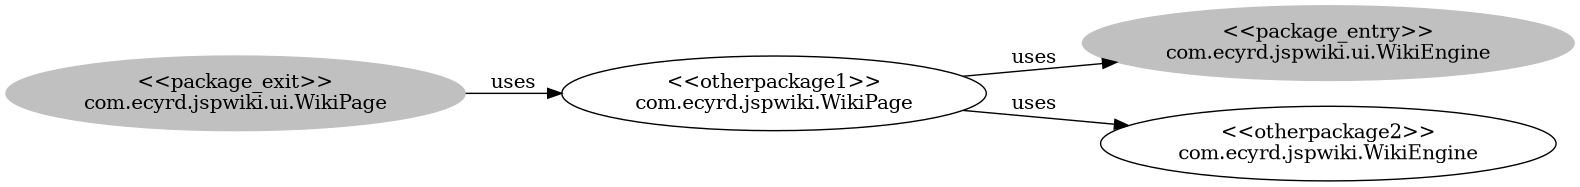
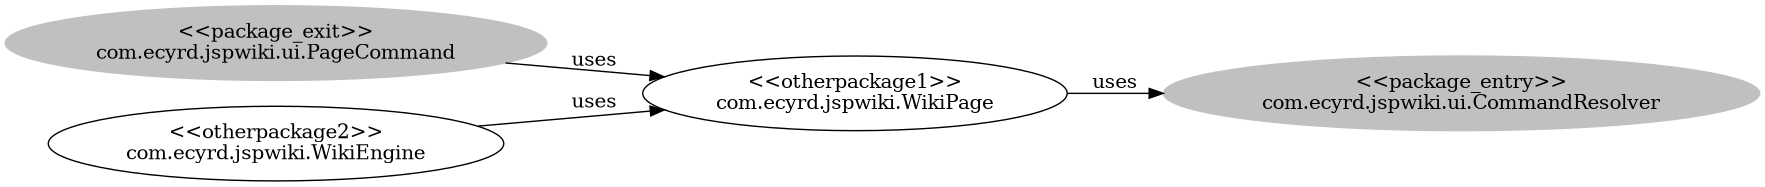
node "<<package_entry>> com.ecyrd.jspwiki.ui.WikiEngine": label "<<package_entry>> com.ecyrd.jspwiki.ui.WikiEngine" -> "<<package_entry>> com.ecyrd.jspwiki.ui.CommandResolver"
node "<<package_exit>> com.ecyrd.jspwiki.ui.WikiPage": label "<<package_exit>> com.ecyrd.jspwiki.ui.WikiPage" -> "<<package_exit>> com.ecyrd.jspwiki.ui.PageCommand"
edge "<<otherpackage1>> com.ecyrd.jspwiki.WikiPage" -> "<<otherpackage2>> com.ecyrd.jspwiki.WikiEngine": reversed
